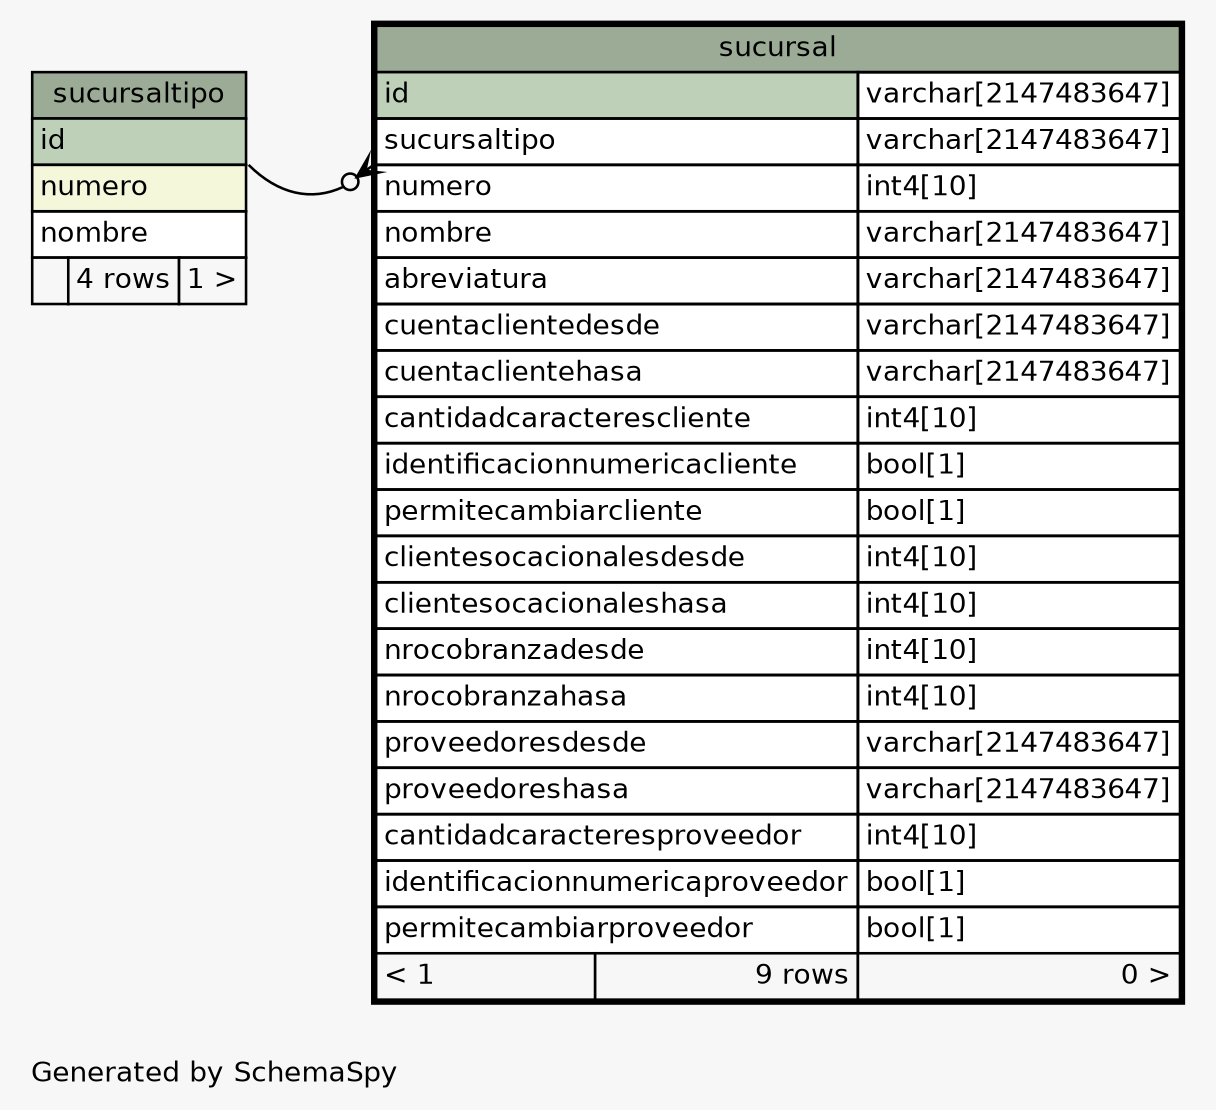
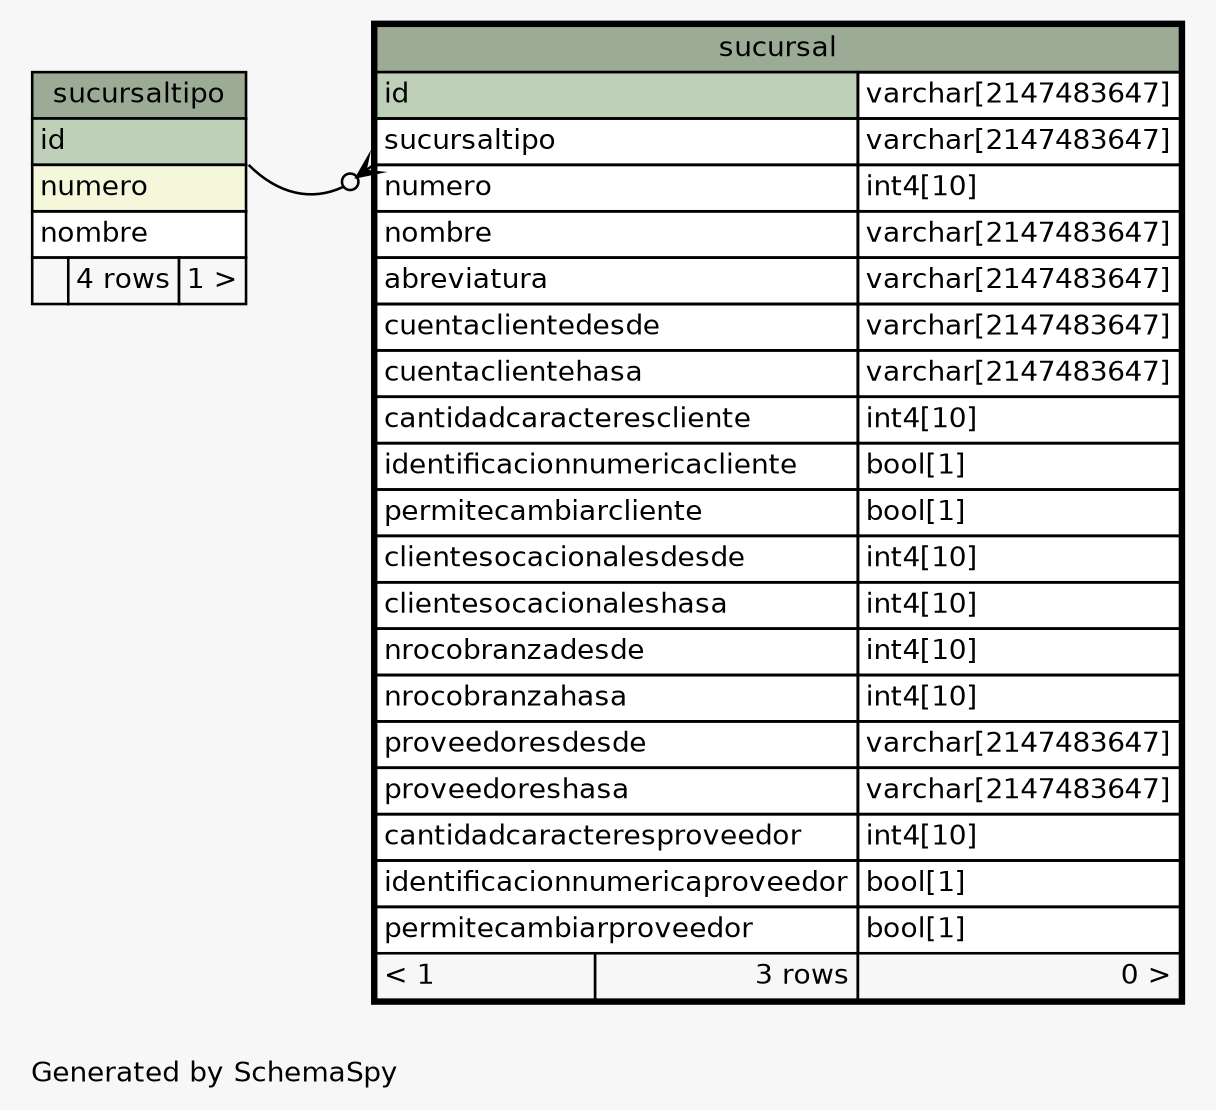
node "sucursal": text "9 rows" -> "3 rows"
